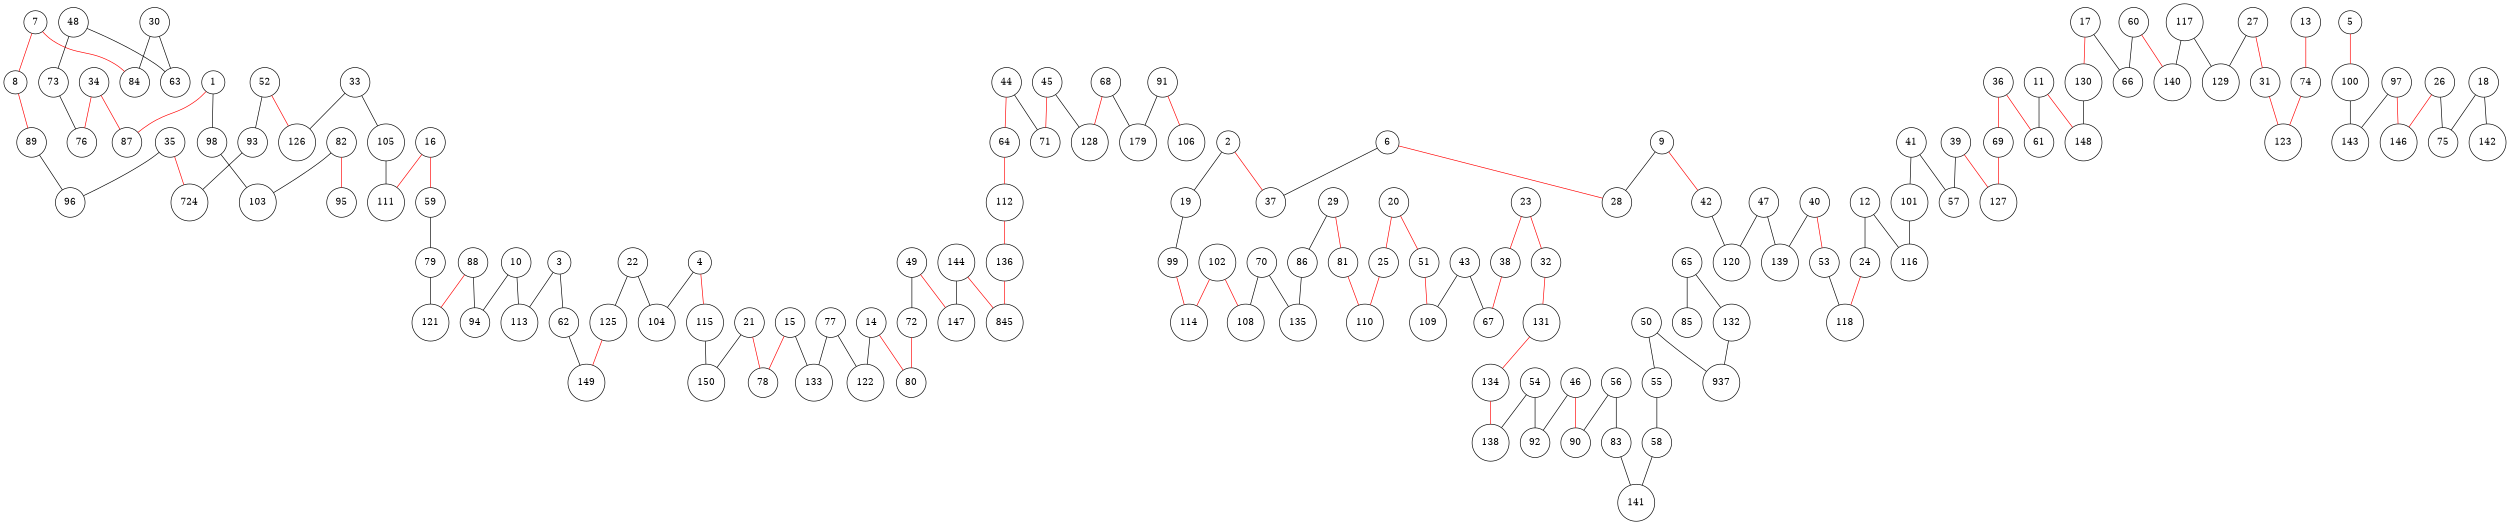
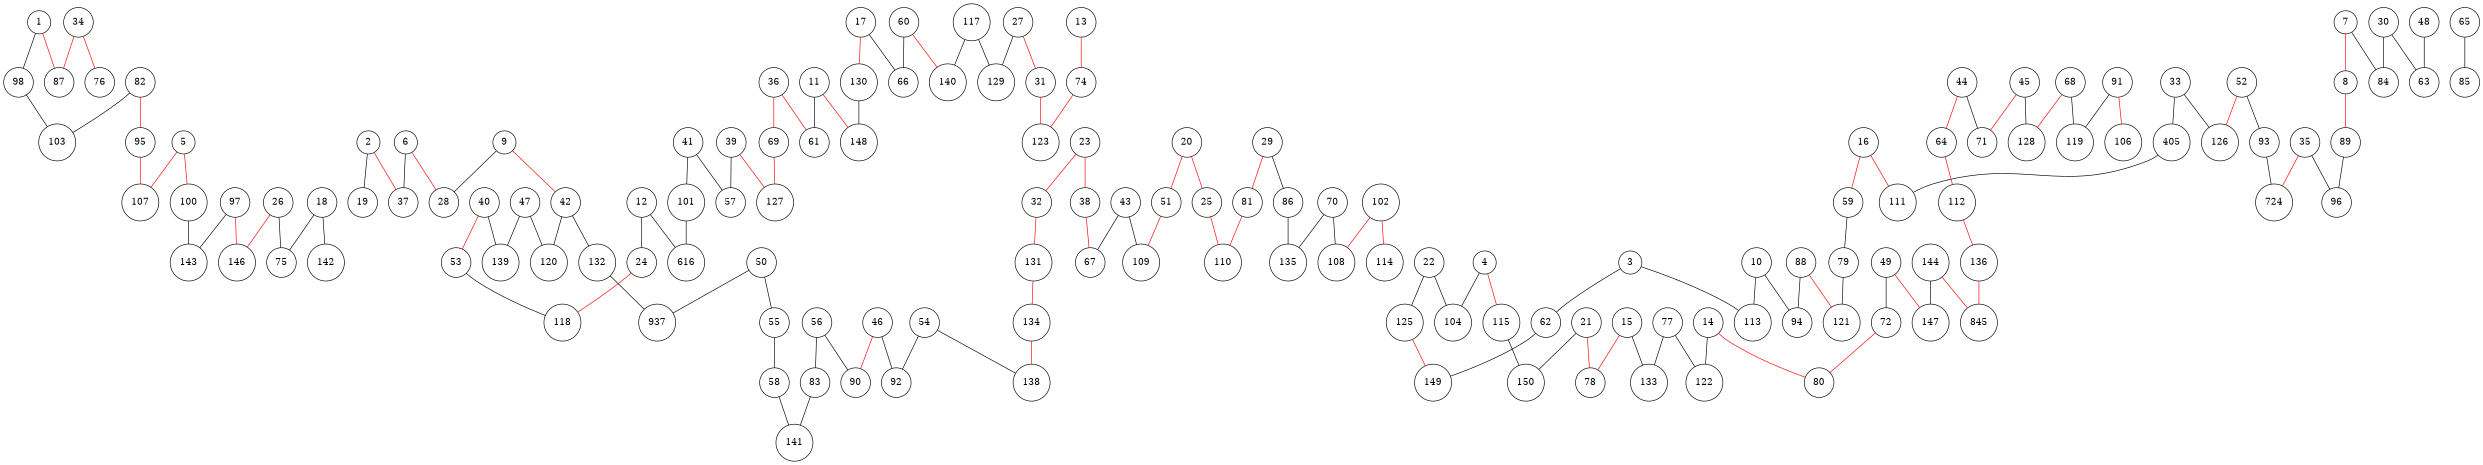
edge "7" -- "84": color red -> black
node "73": removed
node "105": label "105" -> "405"
node "179": label "179" -> "119"
node "107": added
node "99": removed
node "116": label "116" -> "616"
edge "65" -- "132": now "42" -- "132"
